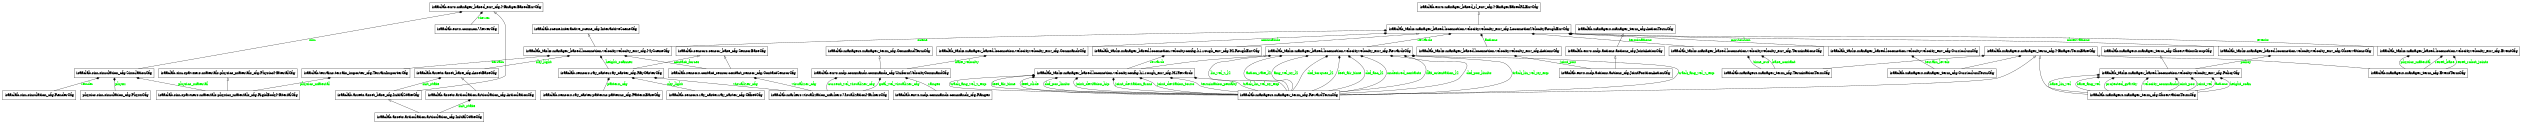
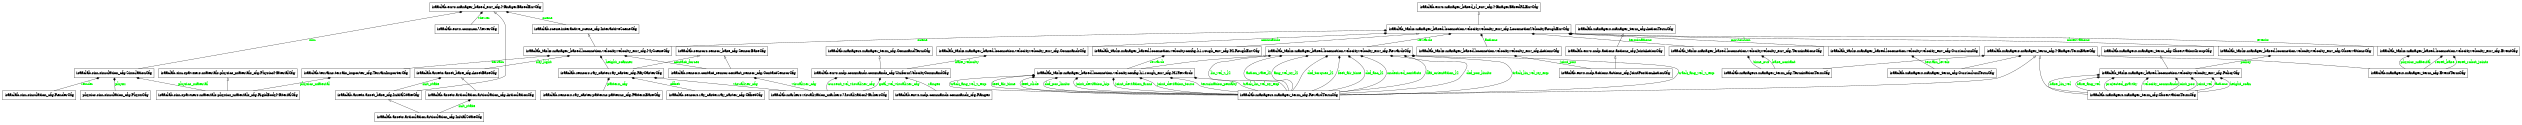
edge "isaaclab.scene.interactive_scene_cfg.InteractiveSceneCfg" -> "isaaclab.envs.manager_based_env_cfg.ManagerBasedEnvCfg": added, label "scene"
edge "isaaclab.sensors.ray_caster.ray_caster_cfg.OffsetCfg" -> "isaaclab.sensors.ray_caster.ray_caster_cfg.RayCasterCfg": label "sky_light" -> "offset"
